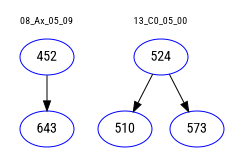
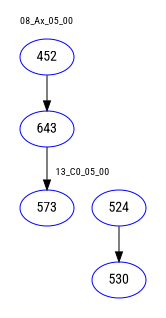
cluster "08_Ax_05_09": label "08_Ax_05_09" -> "08_Ax_05_00"
edge "524" -> "573": now "643" -> "573"
node "510": label "510" -> "530"
